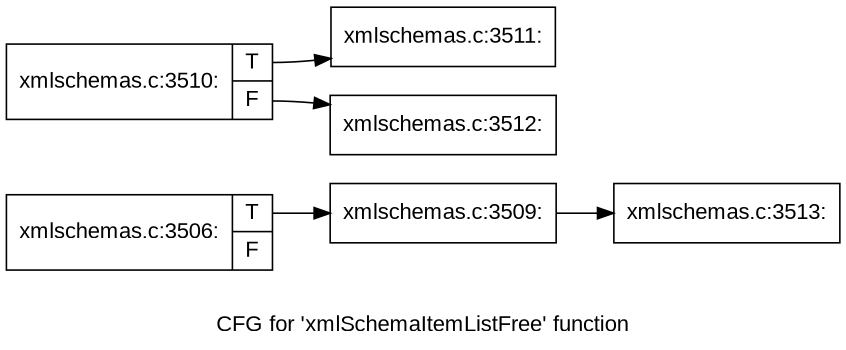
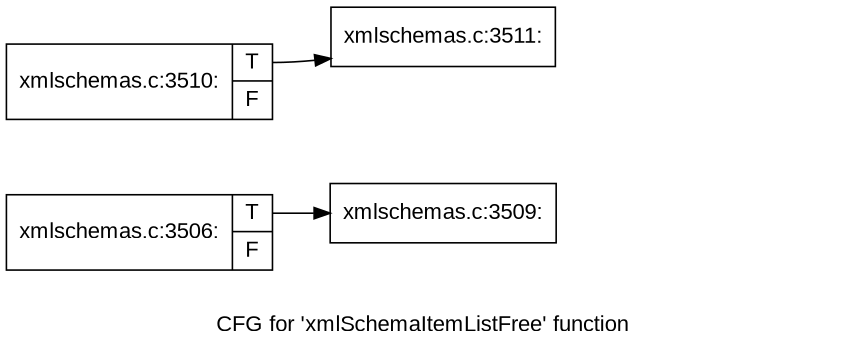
node "xmlschemas.c:3512:": removed
node "xmlschemas.c:3513:": removed
